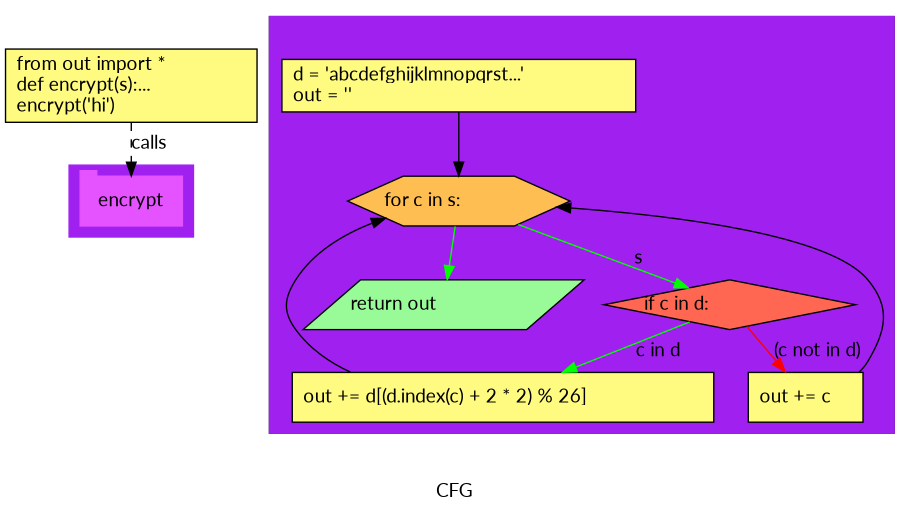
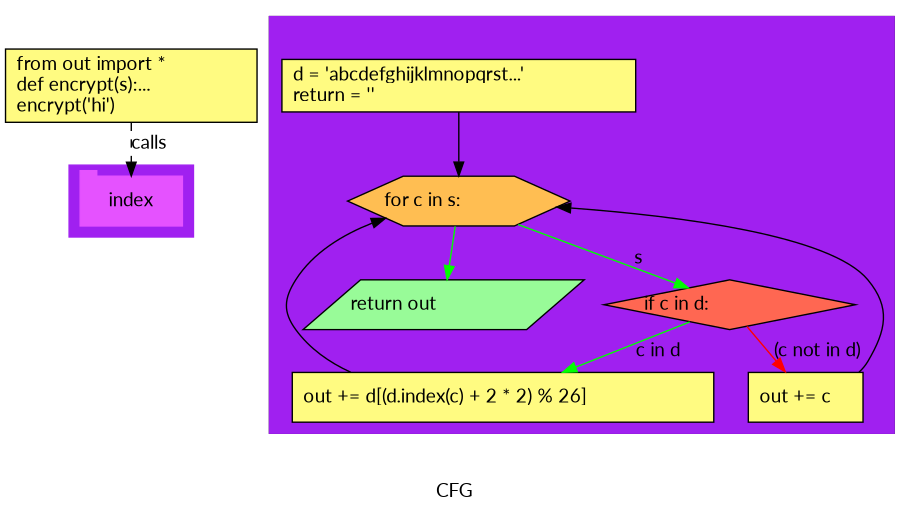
node "d = 'abcdefghijklmnopqrst...' out = ''": label "d = 'abcdefghijklmnopqrst...' out = ''" -> "d = 'abcdefghijklmnopqrst...' return = ''"
node "encrypt": label "encrypt" -> "index"
